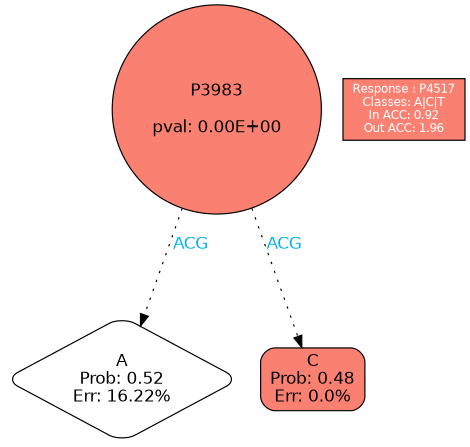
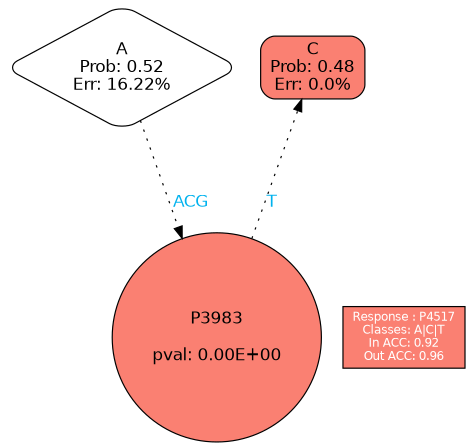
node "Response : P4517 Classes: A|C|T In ACC: 0.92 Out ACC: 1.96": label "Response : P4517 Classes: A|C|T In ACC: 0.92 Out ACC: 1.96" -> "Response : P4517 Classes: A|C|T In ACC: 0.92 Out ACC: 0.96"
edge "P3983 pval: 0.00E+00" -> "C Prob: 0.48 Err: 0.0%": label "ACG" -> "T"
edge "P3983 pval: 0.00E+00" -> "A Prob: 0.52 Err: 16.22%": reversed
